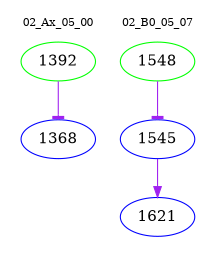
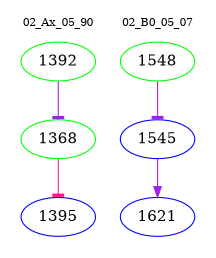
cluster "02_Ax_05_00": label "02_Ax_05_00" -> "02_Ax_05_90"
node "1368": color blue -> green
node "1395": added
